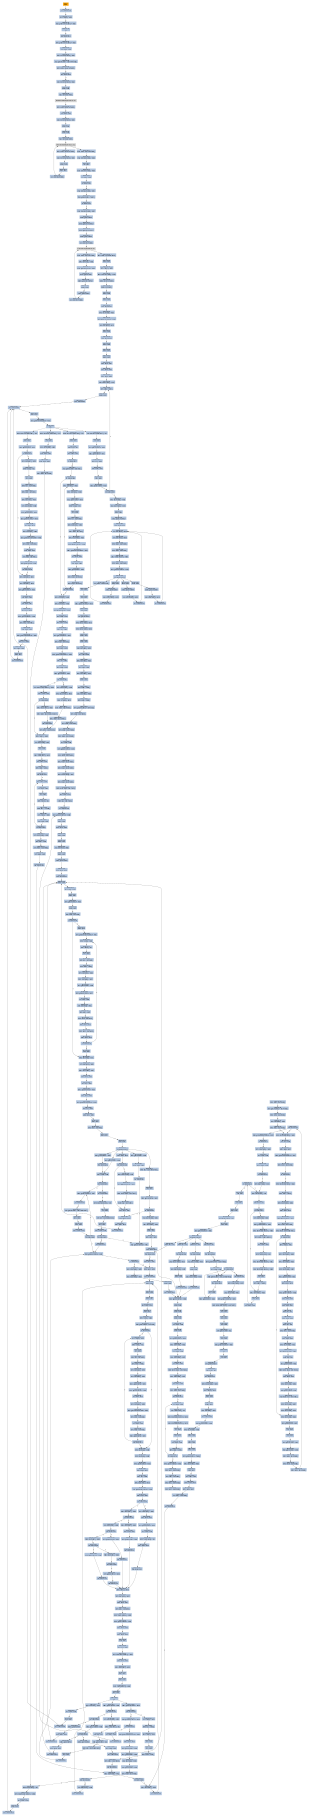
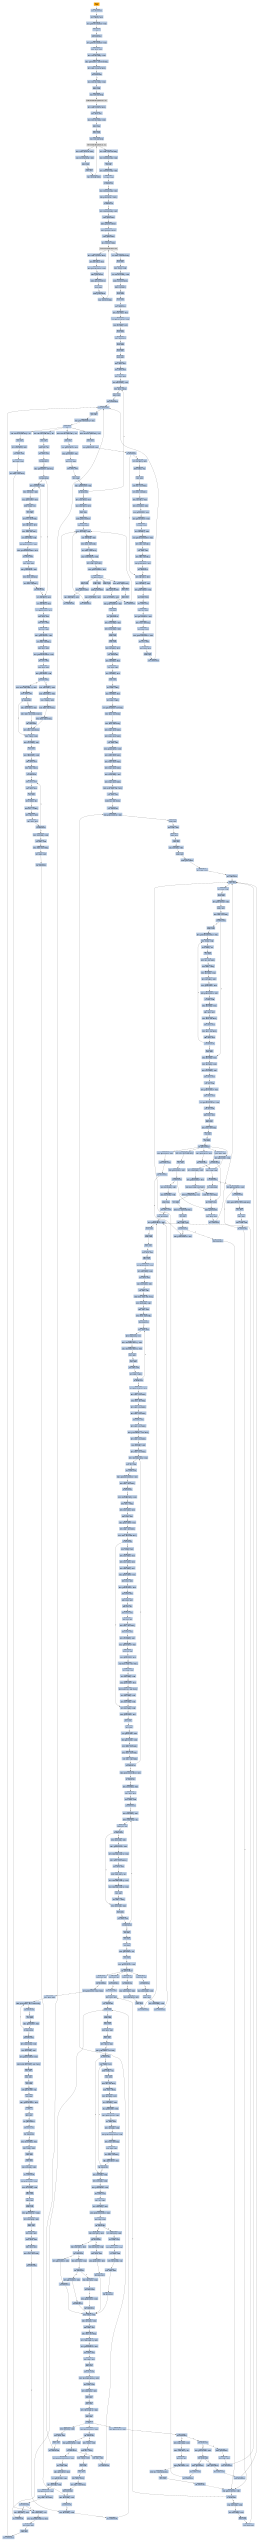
node "0x00432747 xorl %edi, %edi": added
